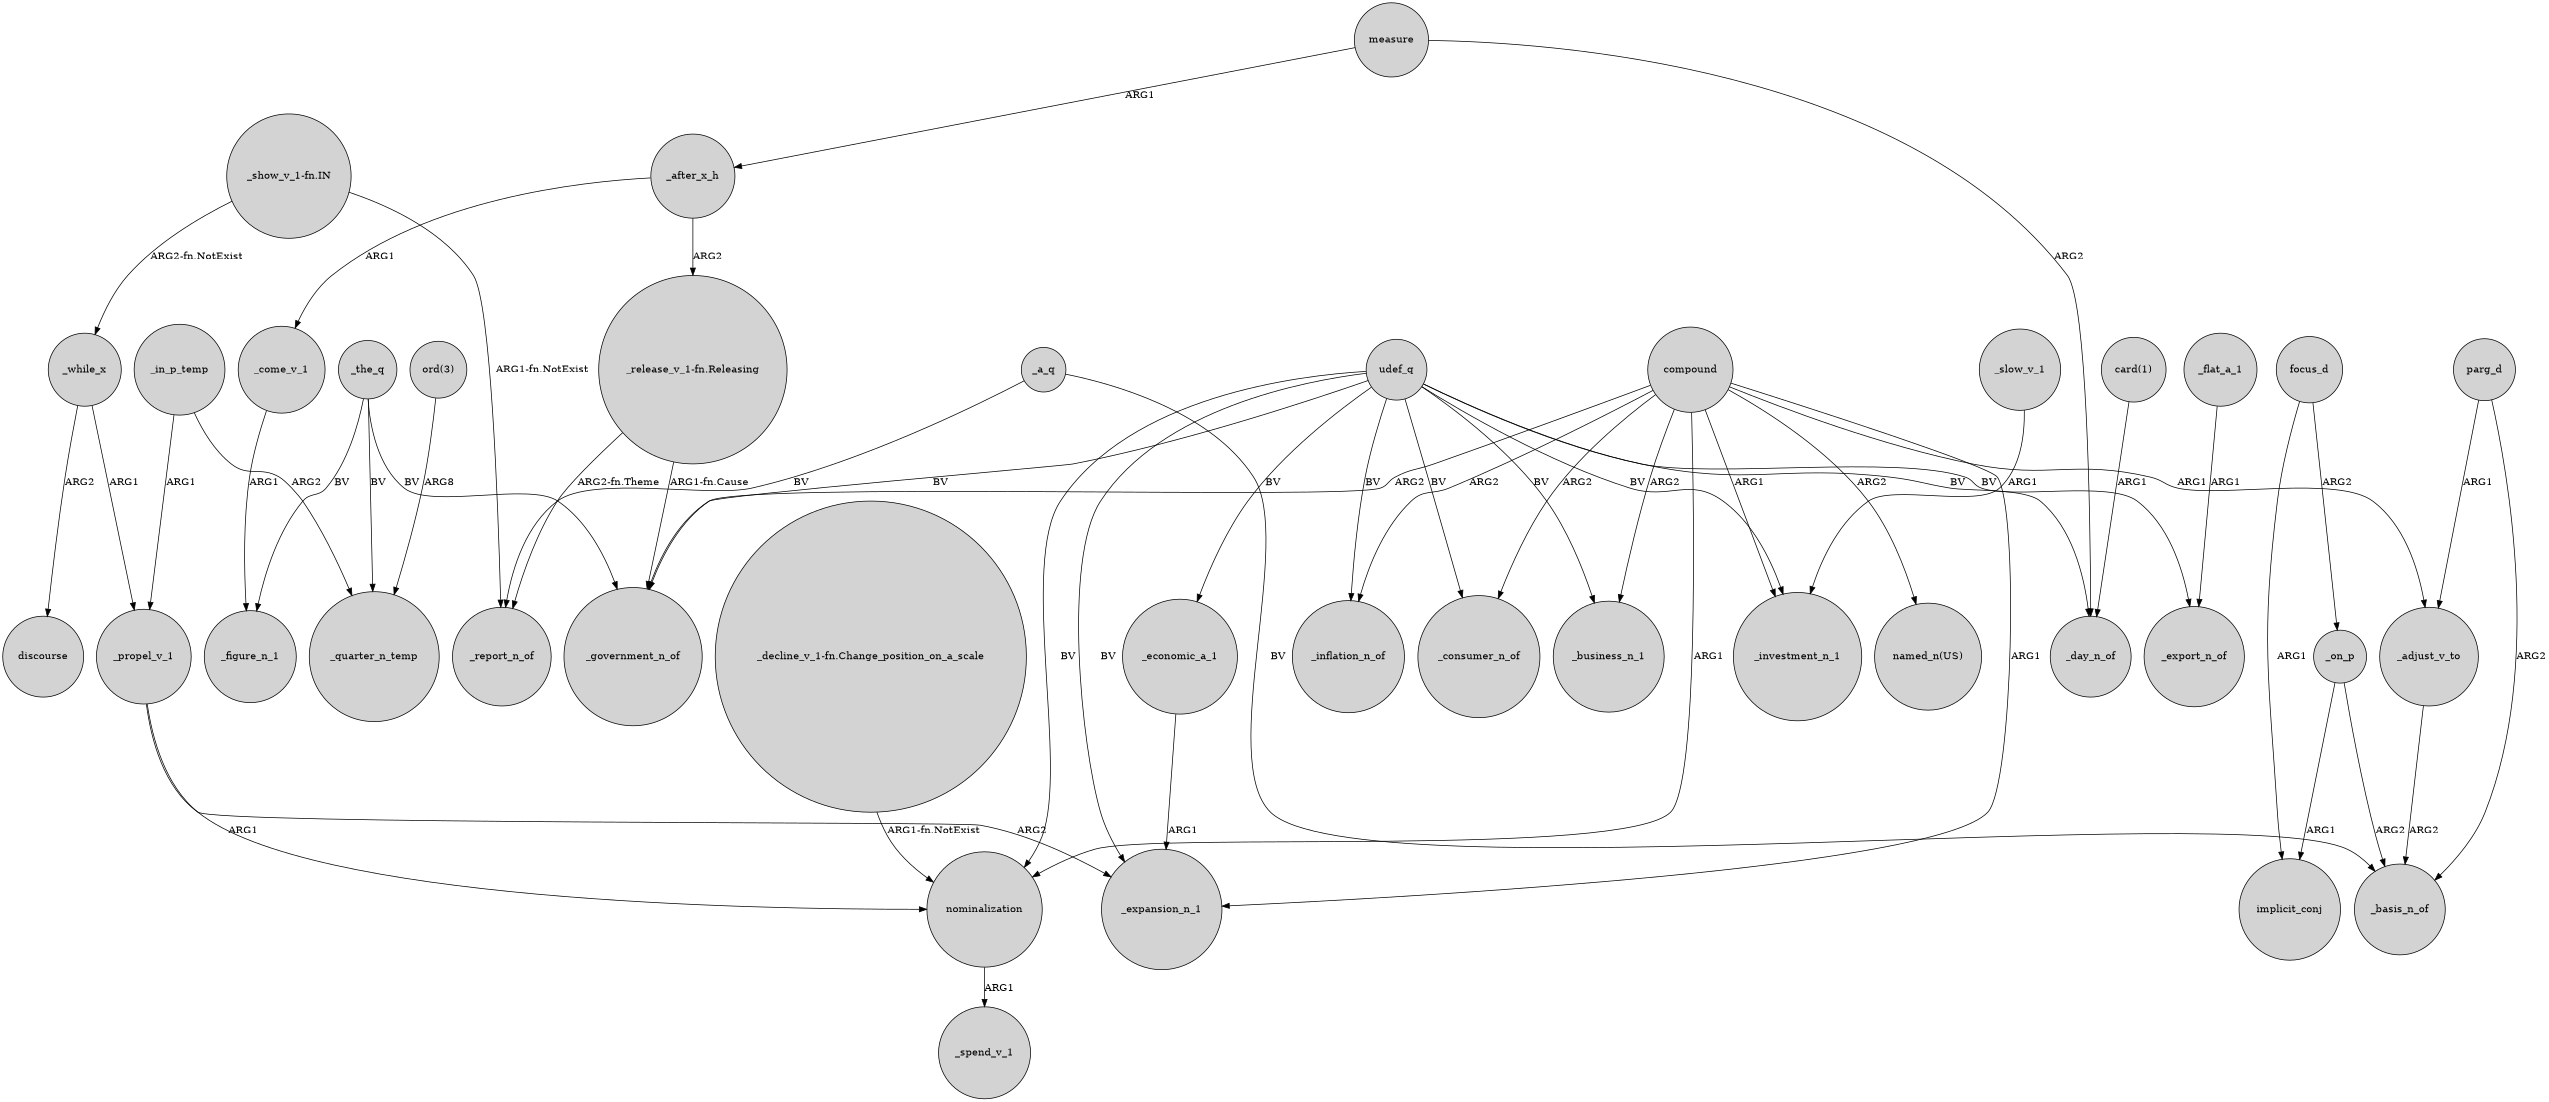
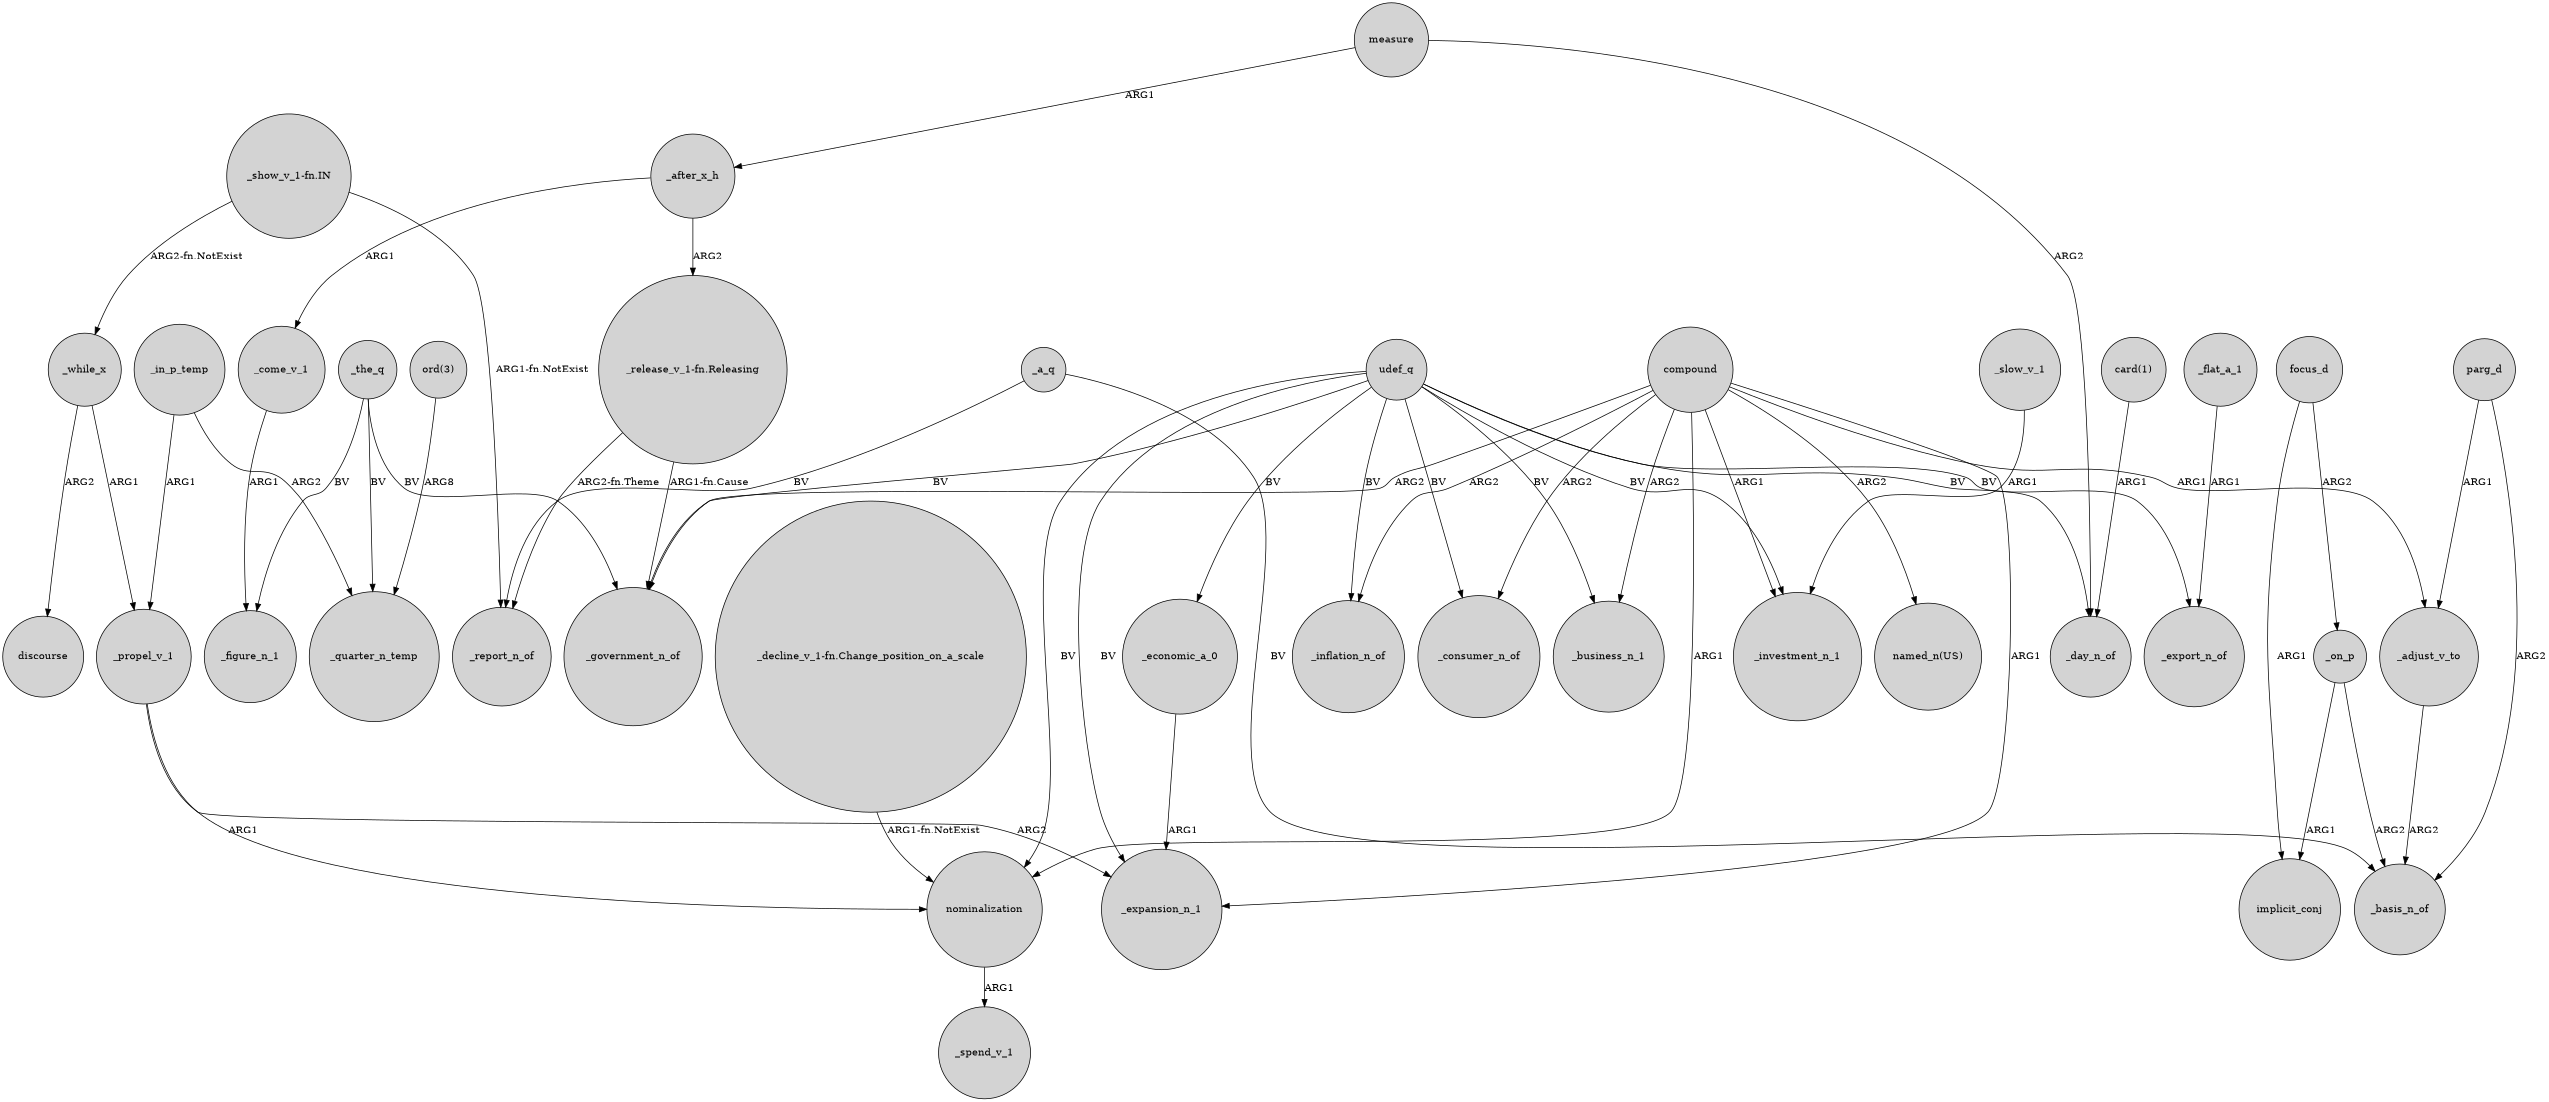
node "_economic_a_1": label "_economic_a_1" -> "_economic_a_0"
